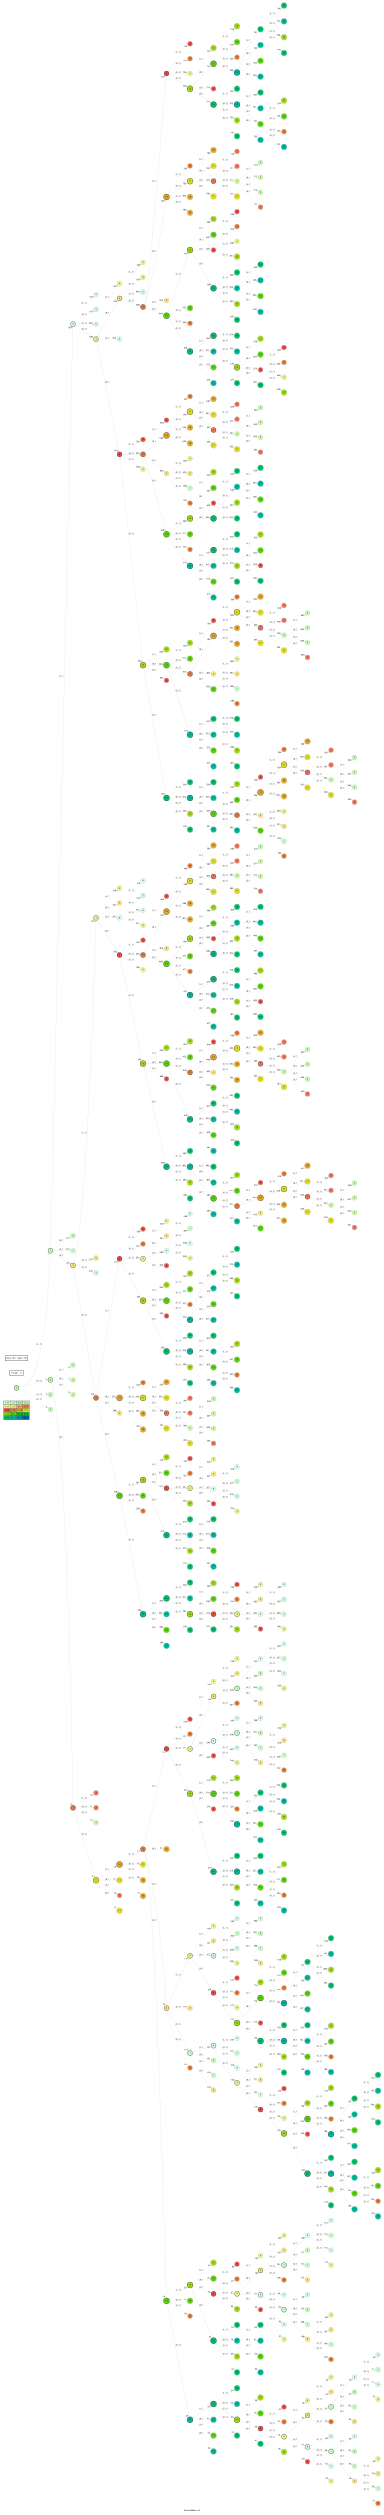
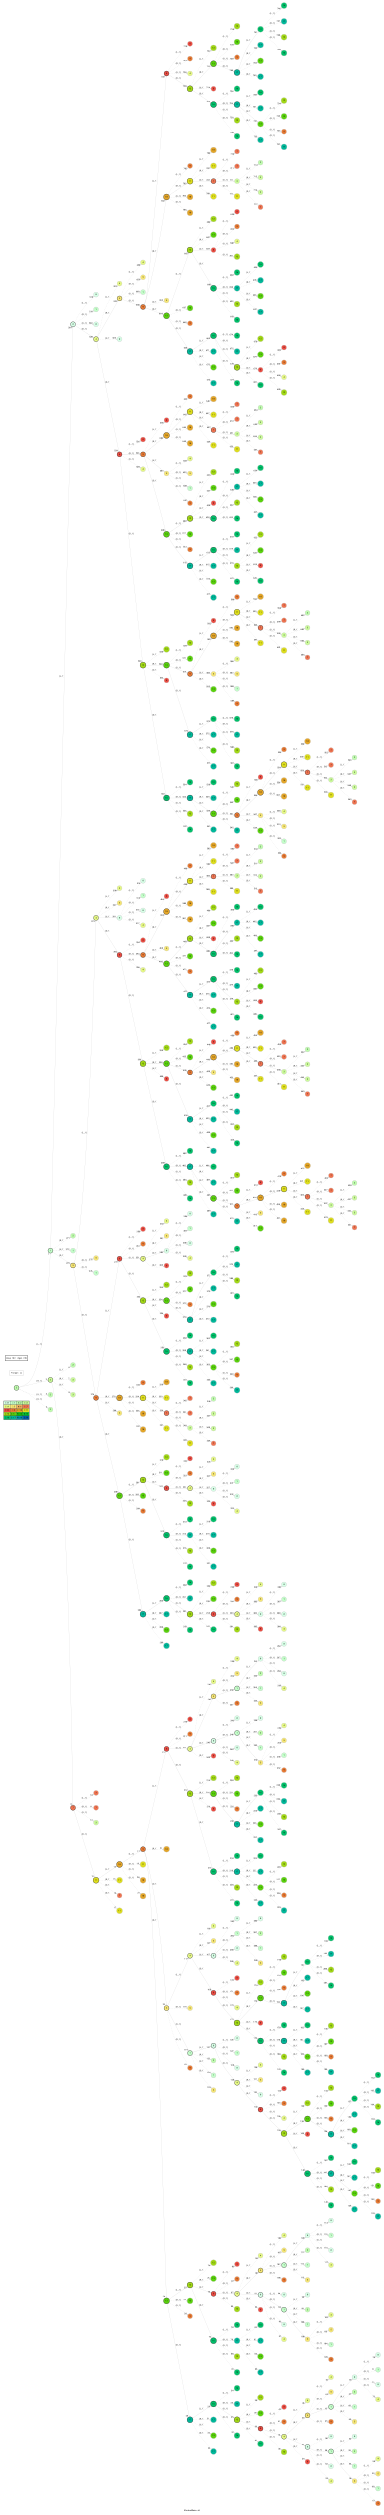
node "Fringe: []": color black -> grey
